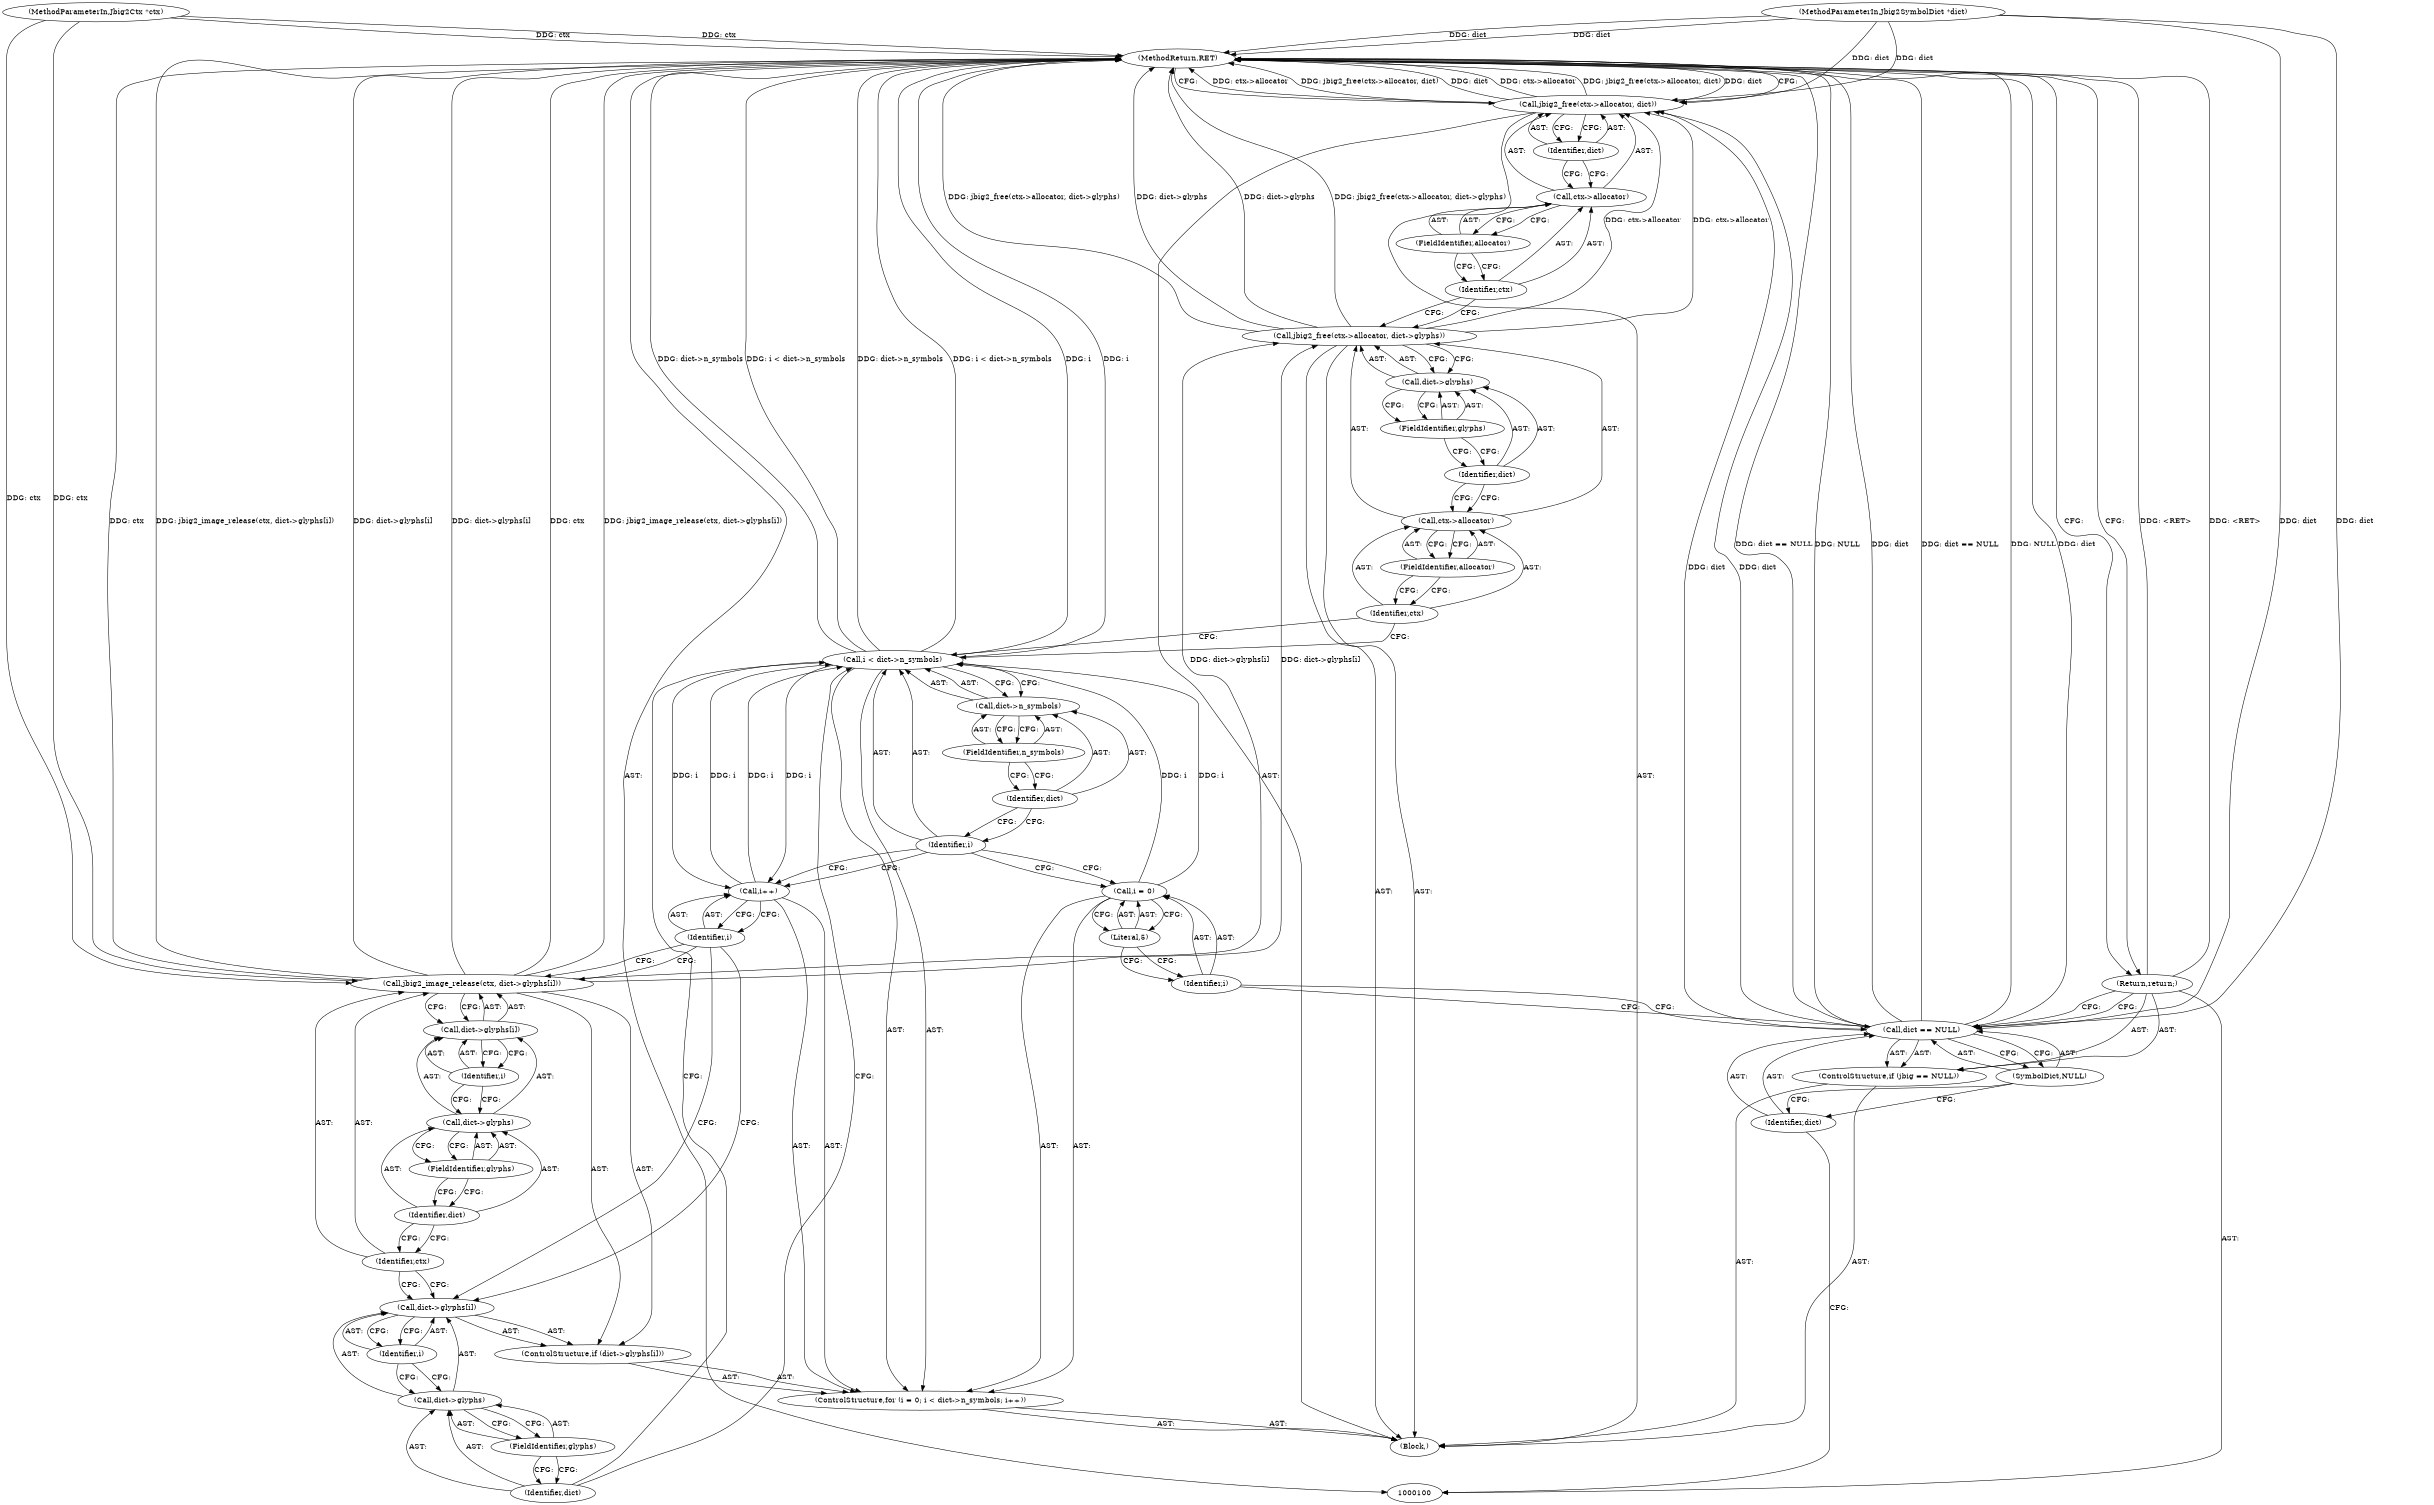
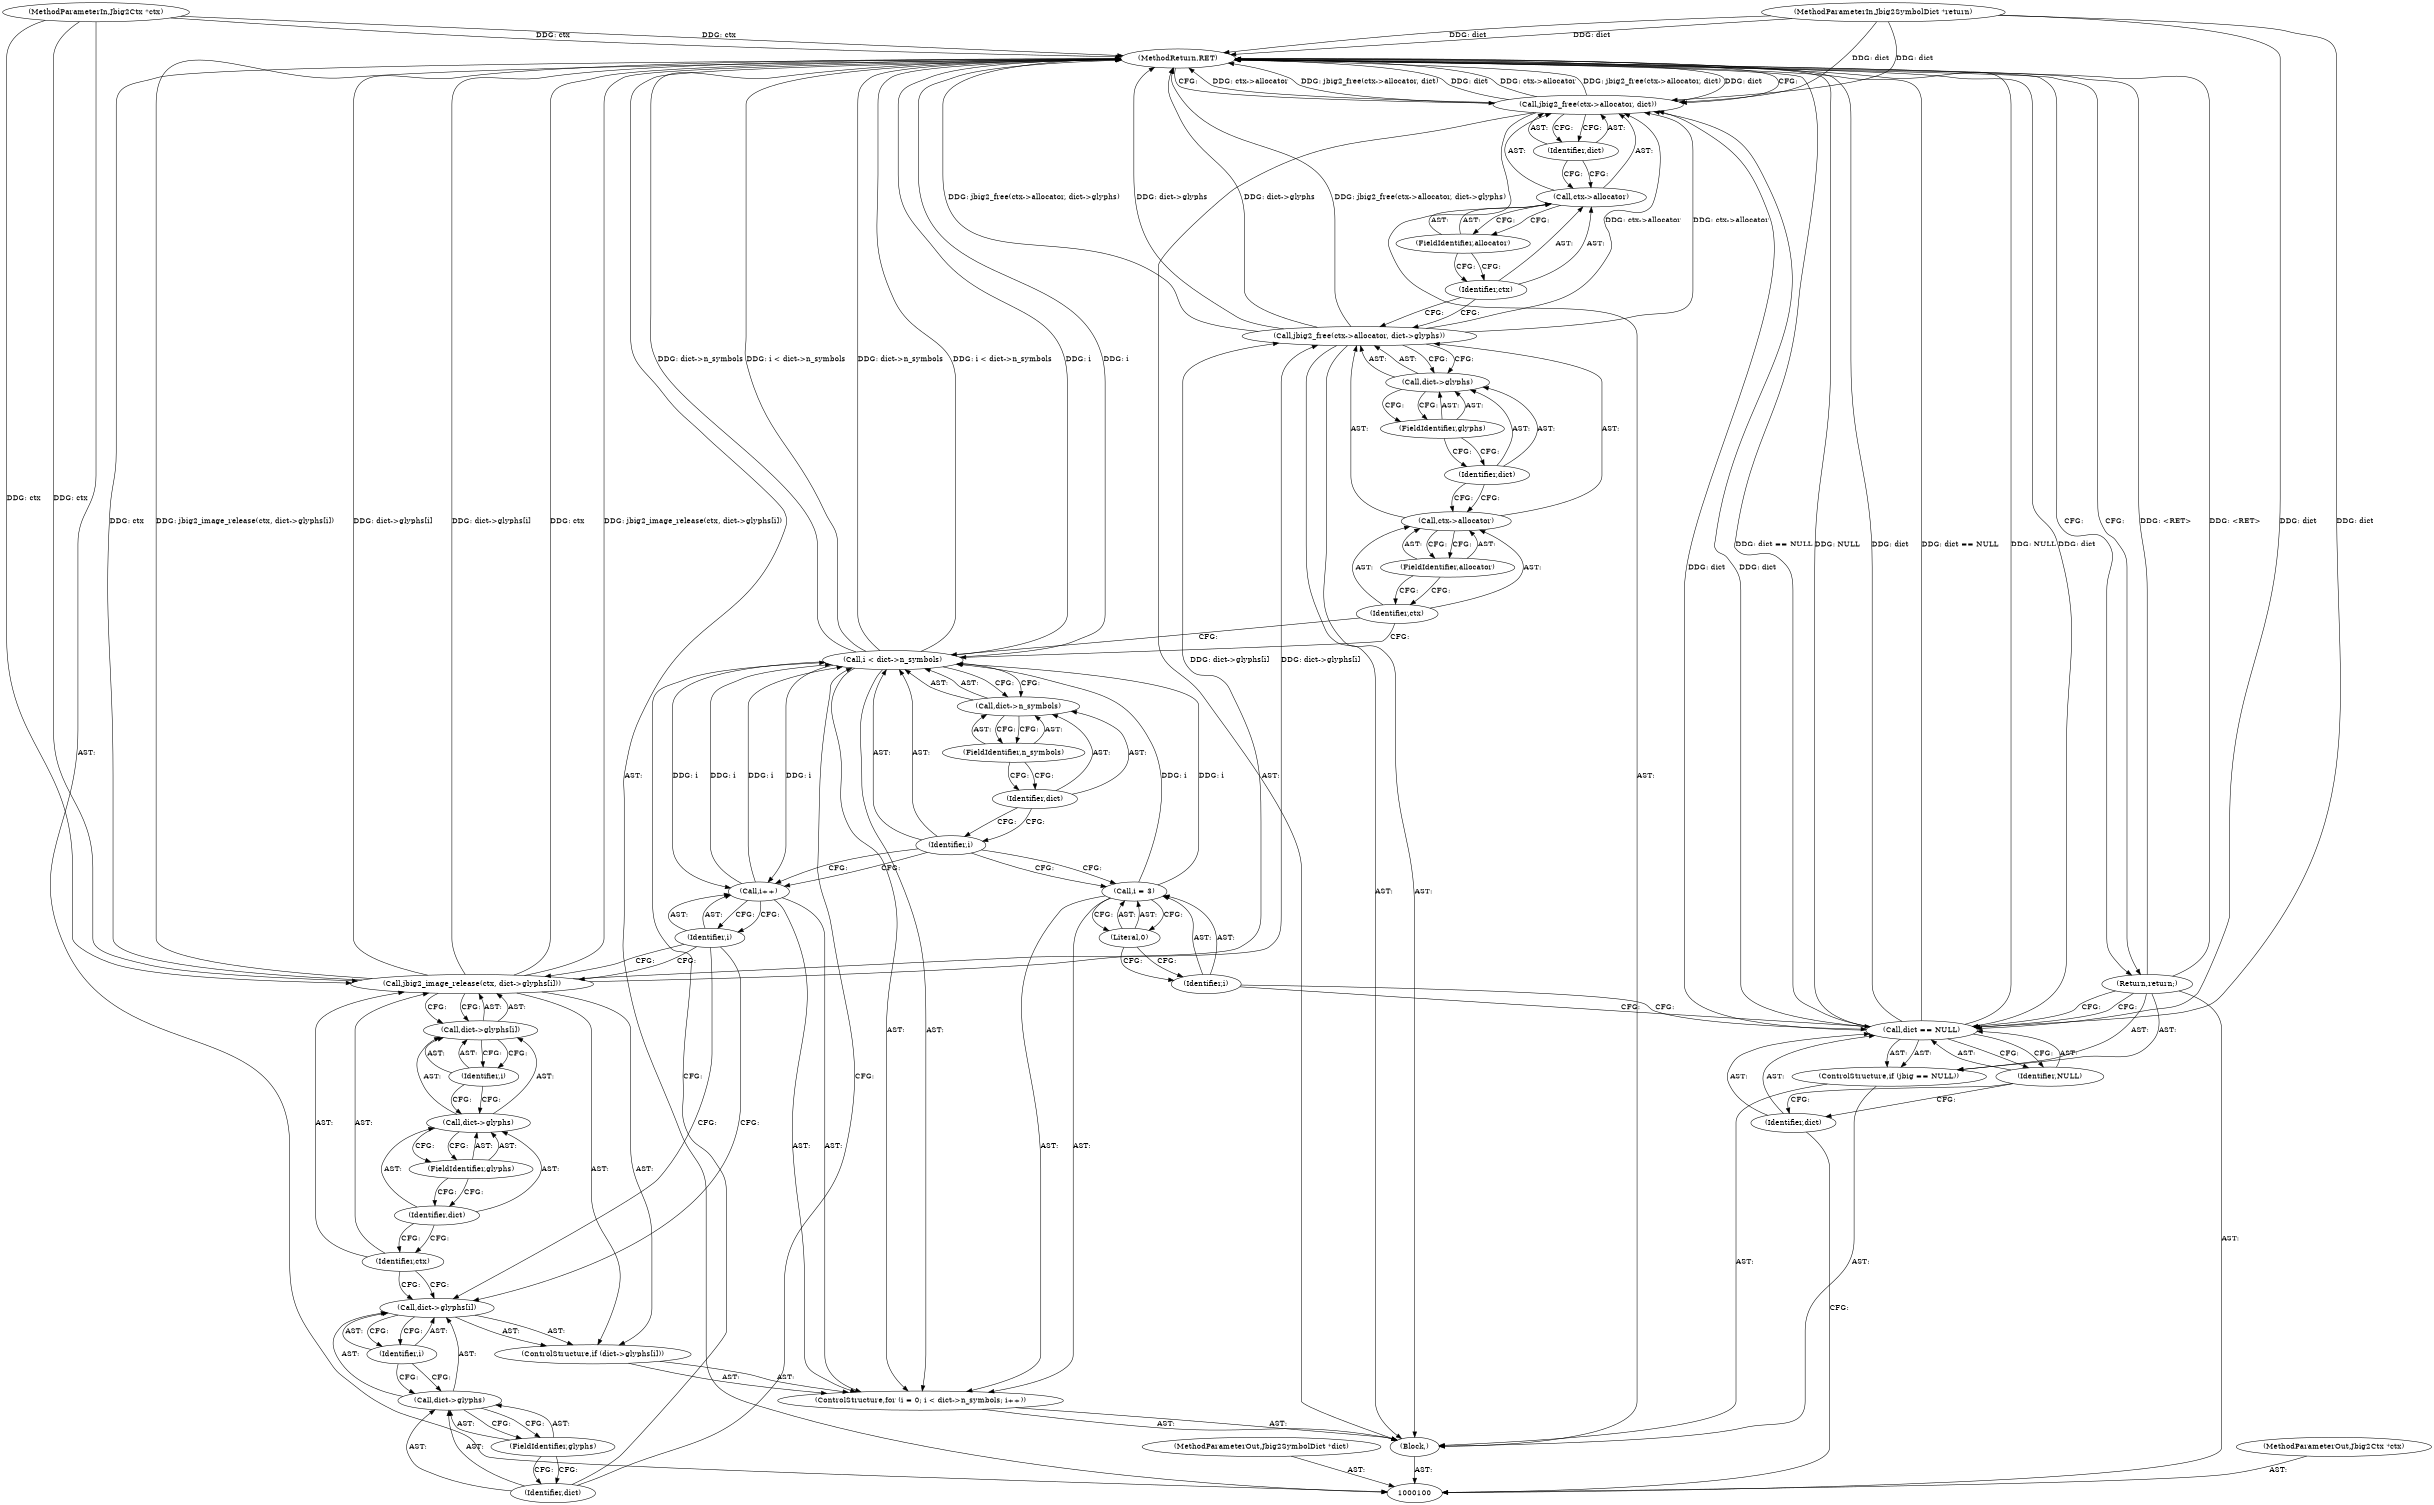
node "(MethodParameterIn,Jbig2SymbolDict *dict)": label "(MethodParameterIn,Jbig2SymbolDict *dict)" -> "(MethodParameterIn,Jbig2SymbolDict *return)"
node "(Call,i = 0)": label "(Call,i = 0)" -> "(Call,i = 3)"
node "(Literal,5)": label "(Literal,5)" -> "(Literal,0)"
node "(SymbolDict,NULL)": label "(SymbolDict,NULL)" -> "(Identifier,NULL)"
edge "(MethodParameterIn,Jbig2Ctx *ctx)" -> "1000100": added, label "AST:"
node "(MethodParameterOut,Jbig2SymbolDict *dict)": added
node "(MethodParameterOut,Jbig2Ctx *ctx)": added
edge "(Block,)" -> "1000100": added, label "AST:"
